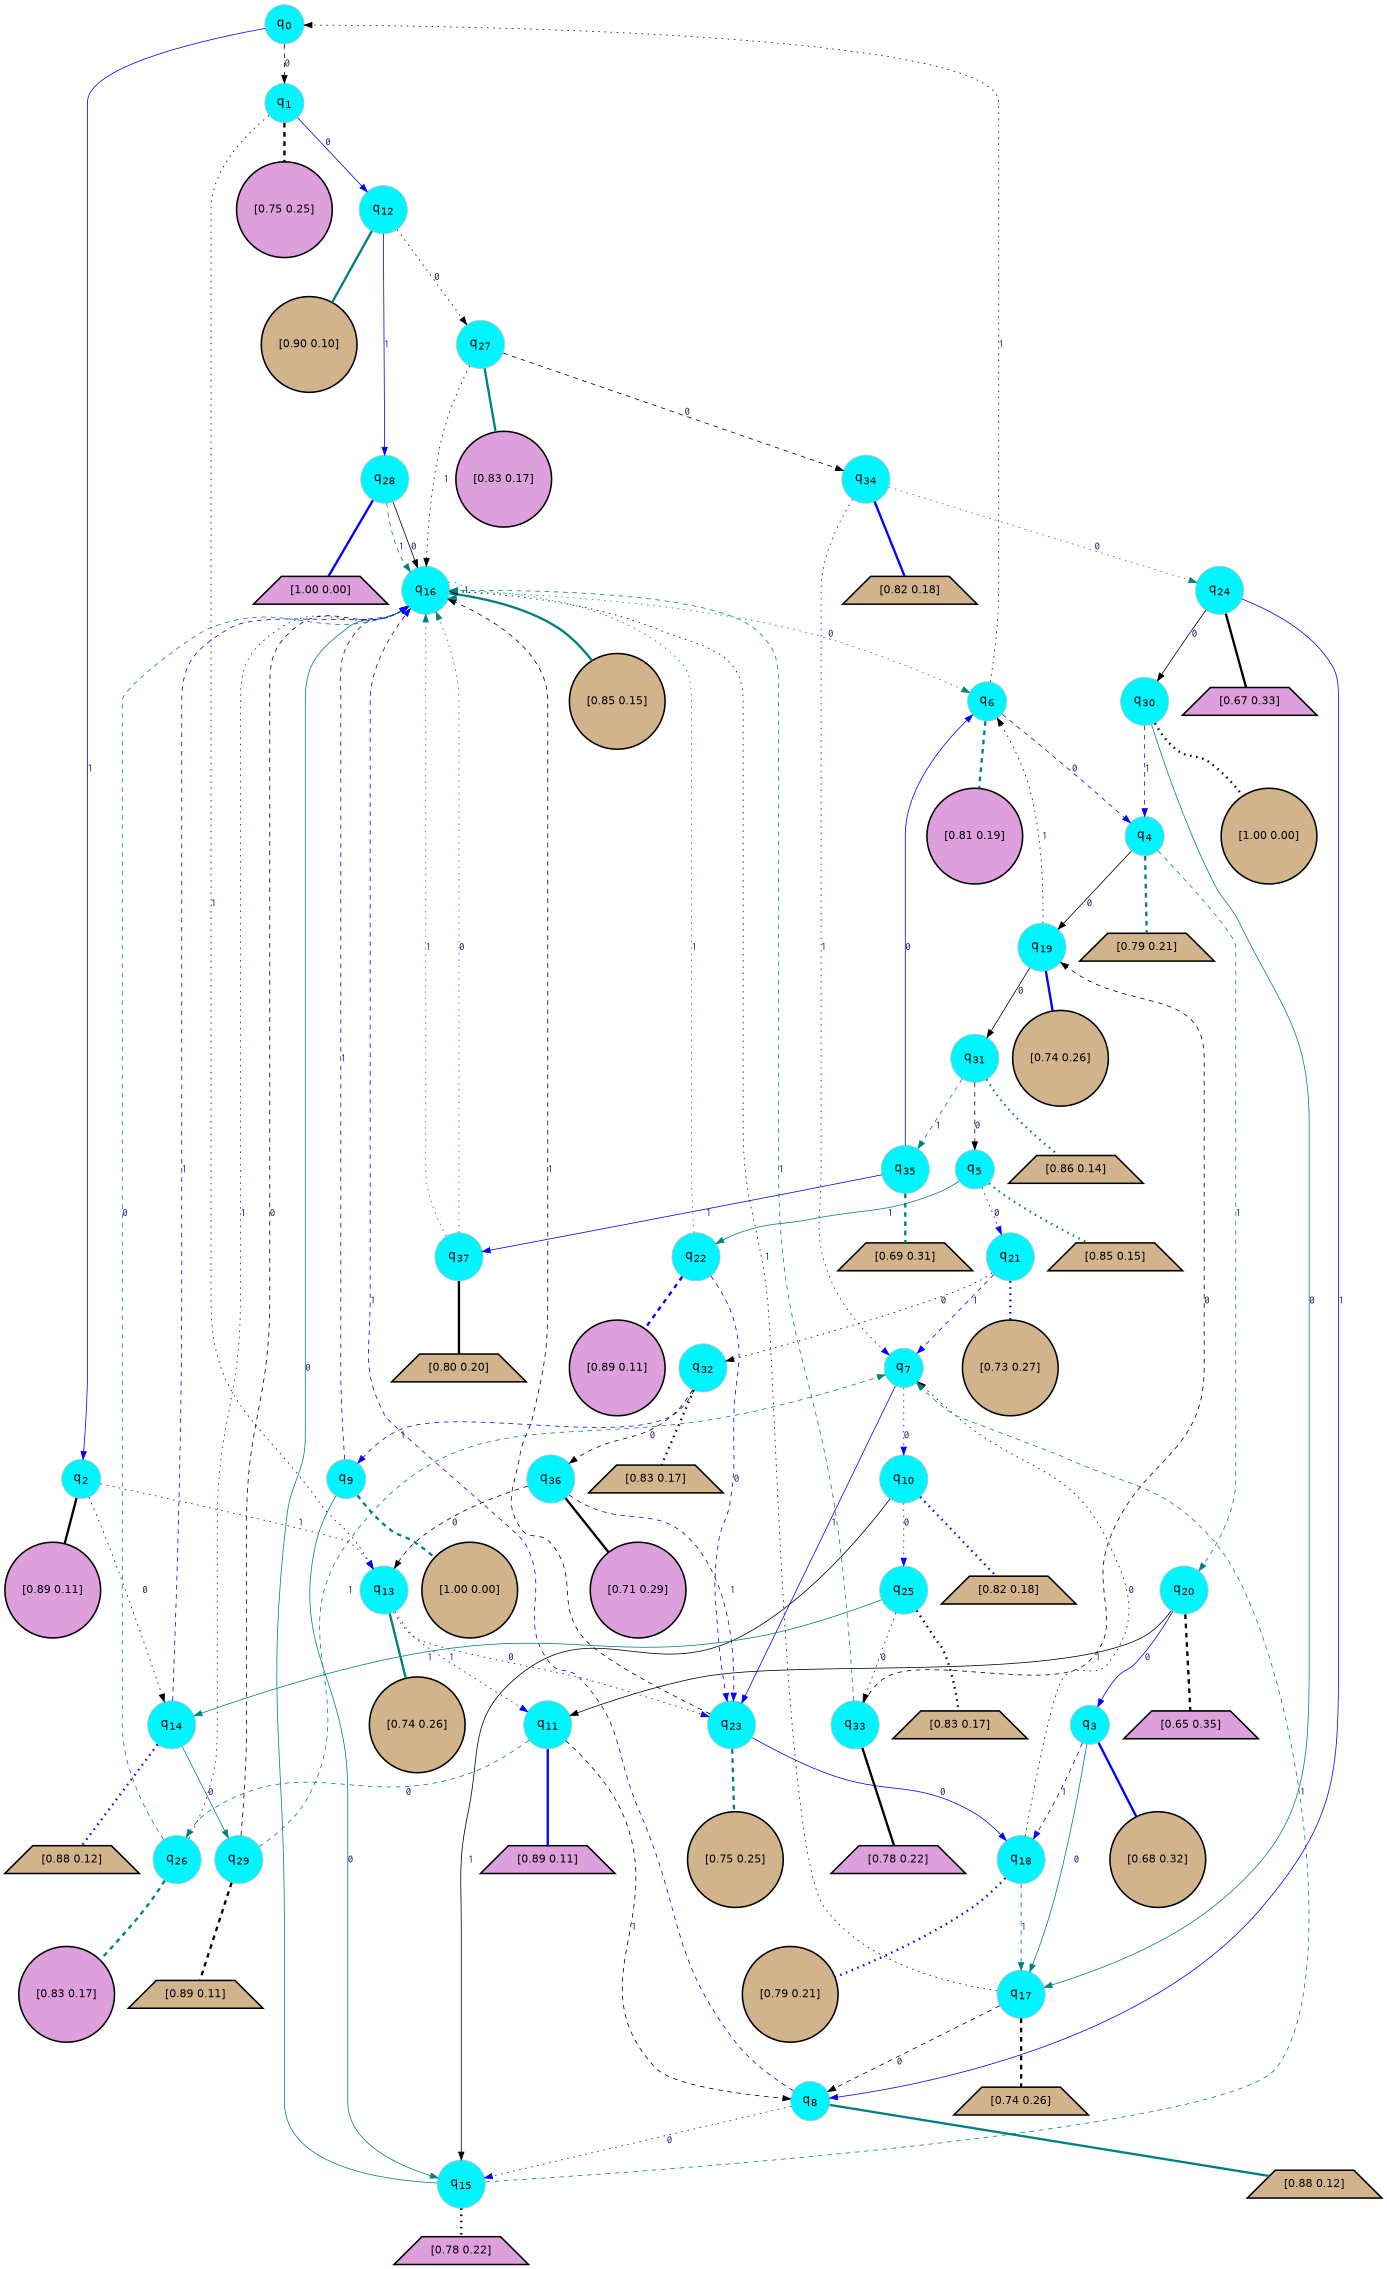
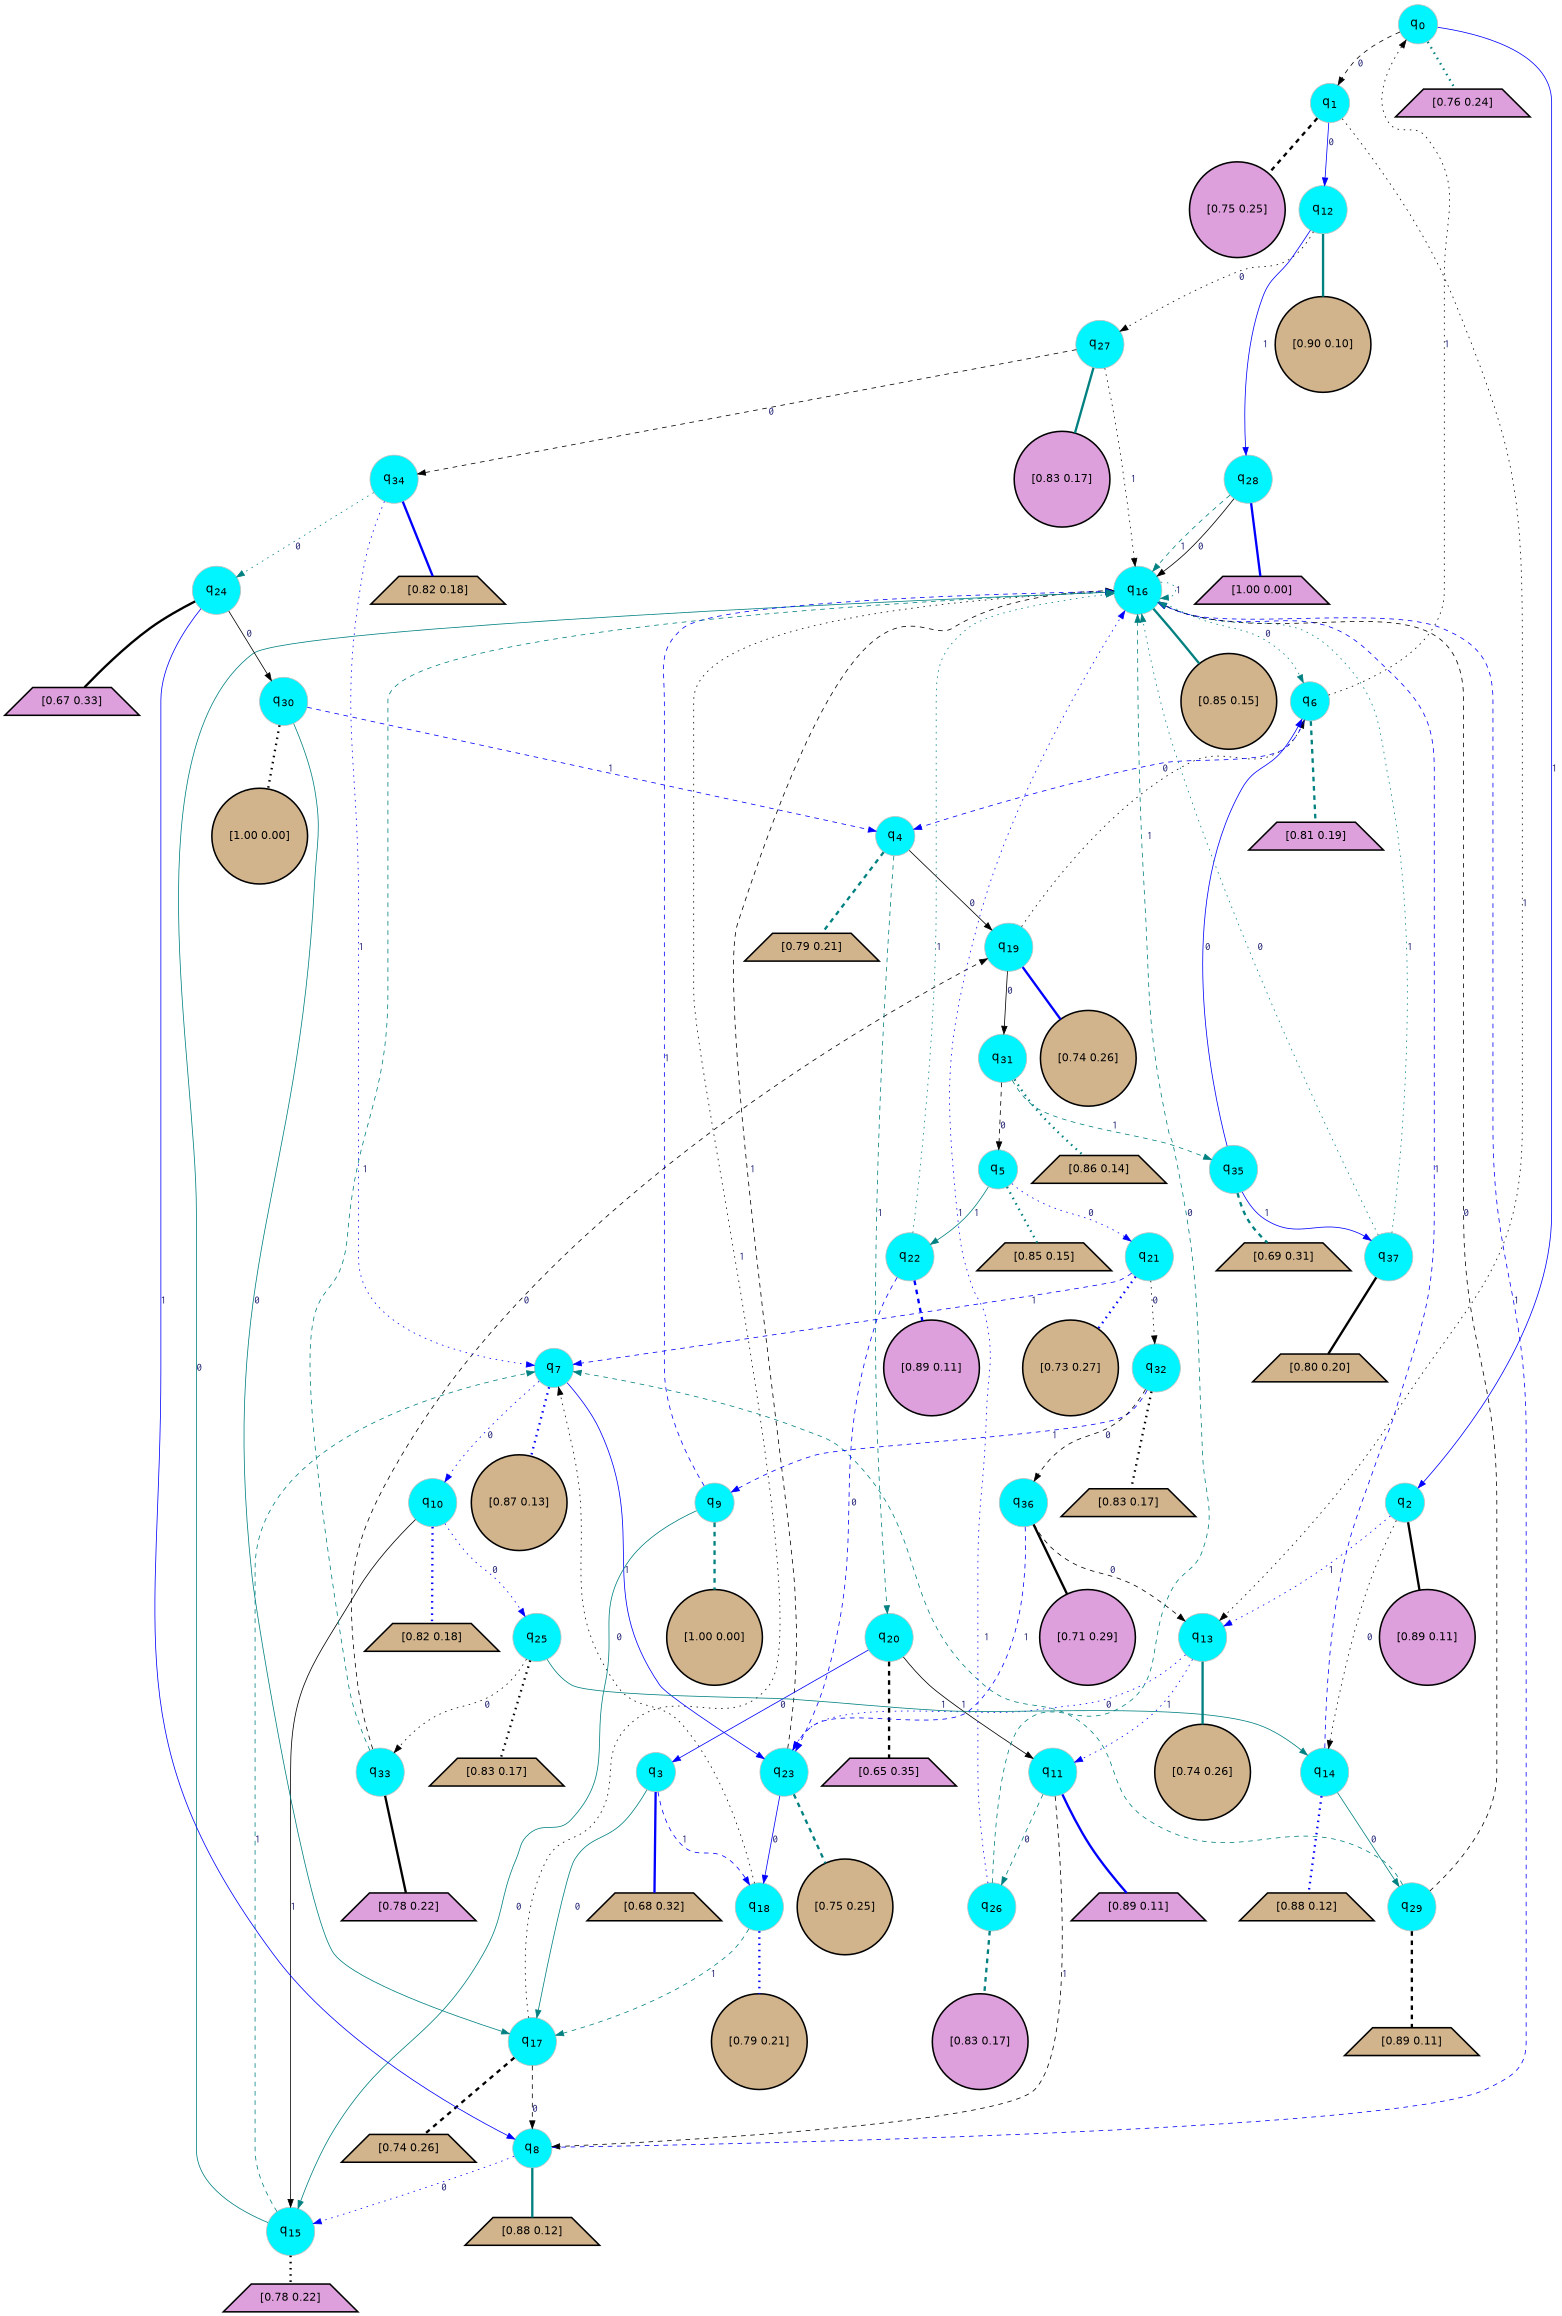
node "[0.76 0.24]": added
node "[0.81 0.19]": shape circle -> trapezium
node "[0.87 0.13]": added
node "[0.68 0.32]": shape circle -> trapezium
